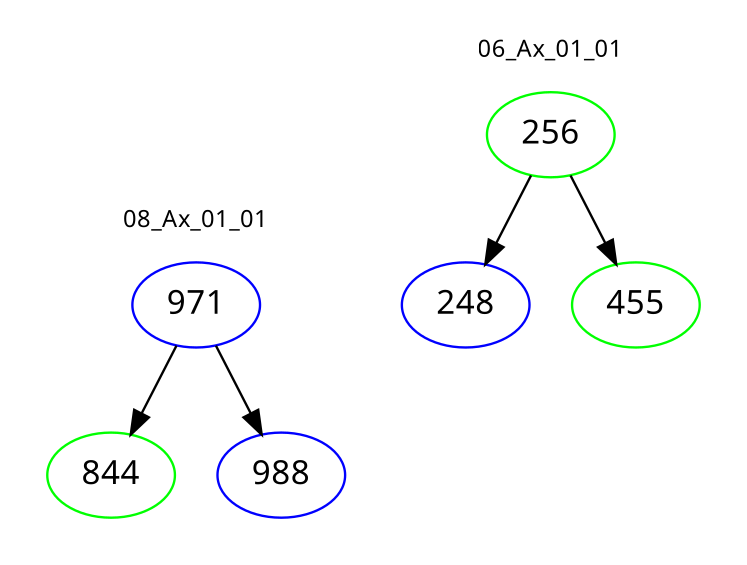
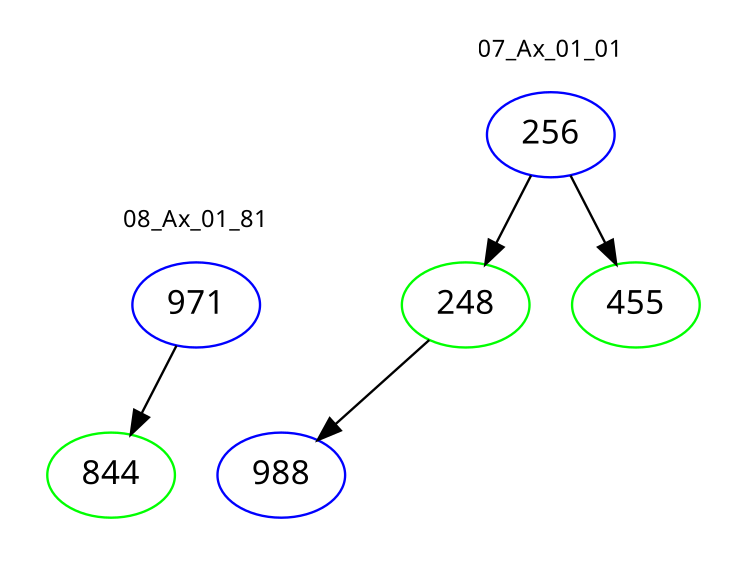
cluster "06_Ax_01_01": label "06_Ax_01_01" -> "07_Ax_01_01"
node "256": color green -> blue
cluster "08_Ax_01_01": label "08_Ax_01_01" -> "08_Ax_01_81"
node "248": color blue -> green
edge "971" -> "988": now "248" -> "988"
